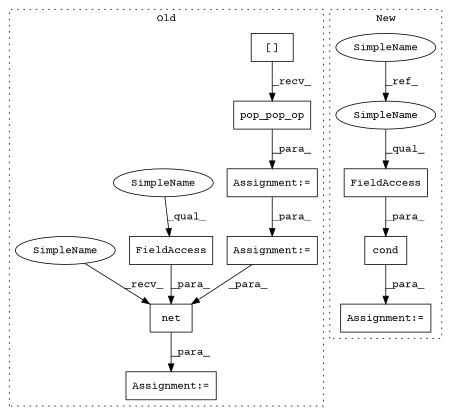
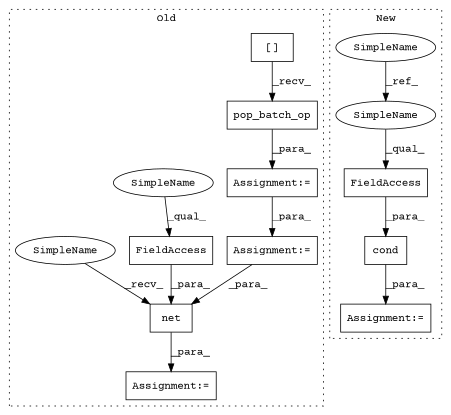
node "pop_pop_op": label "pop_pop_op" -> "pop_batch_op"
